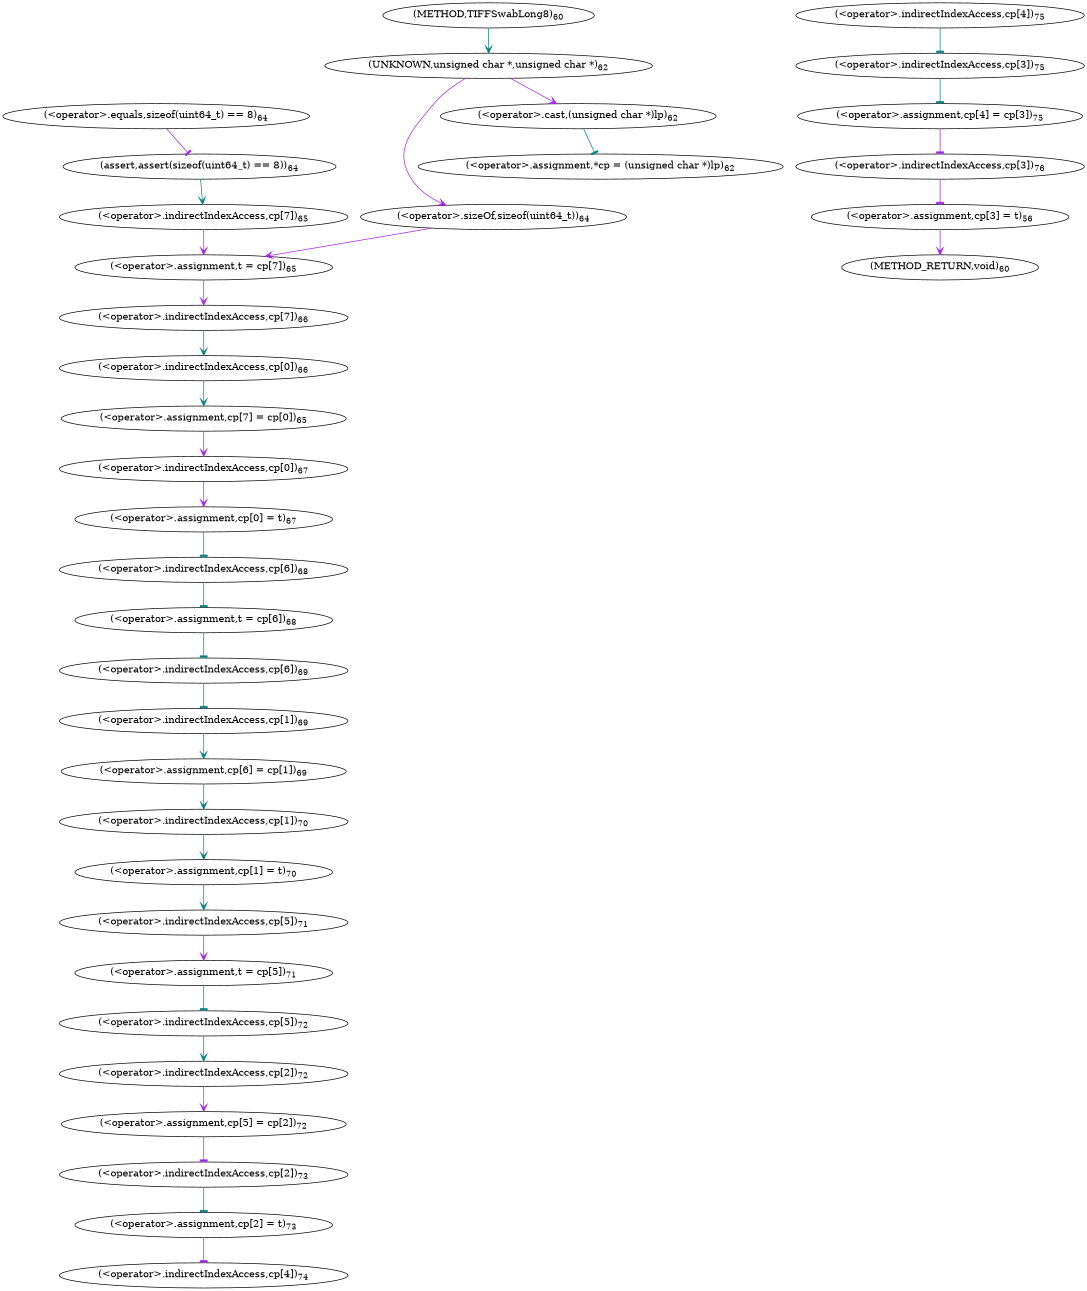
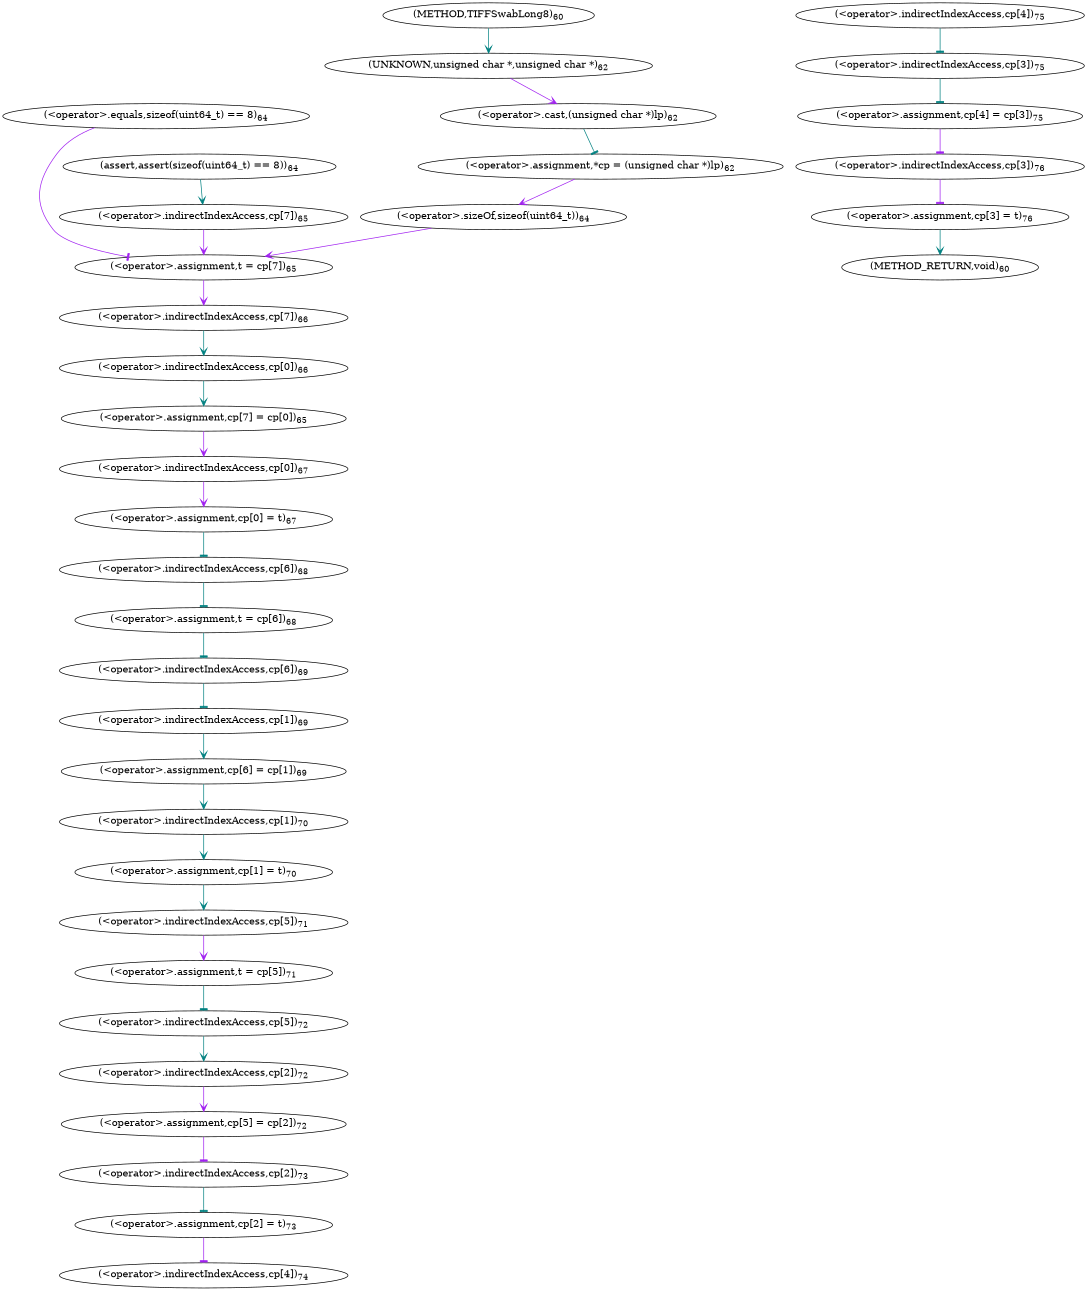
edge "(UNKNOWN,unsigned char *,unsigned char *)" -> "(<operator>.sizeOf,sizeof(uint64_t))": now "(<operator>.assignment,*cp = (unsigned char *)lp)" -> "(<operator>.sizeOf,sizeof(uint64_t))"
edge "(<operator>.equals,sizeof(uint64_t) == 8)" -> "(assert,assert(sizeof(uint64_t) == 8))": now "(<operator>.equals,sizeof(uint64_t) == 8)" -> "(<operator>.assignment,t = cp[7])"
node "(<operator>.assignment,cp[3] = t)": text "56" -> "76"
edge "(<operator>.assignment,cp[3] = t)" -> "(METHOD_RETURN,void)": color purple -> teal
